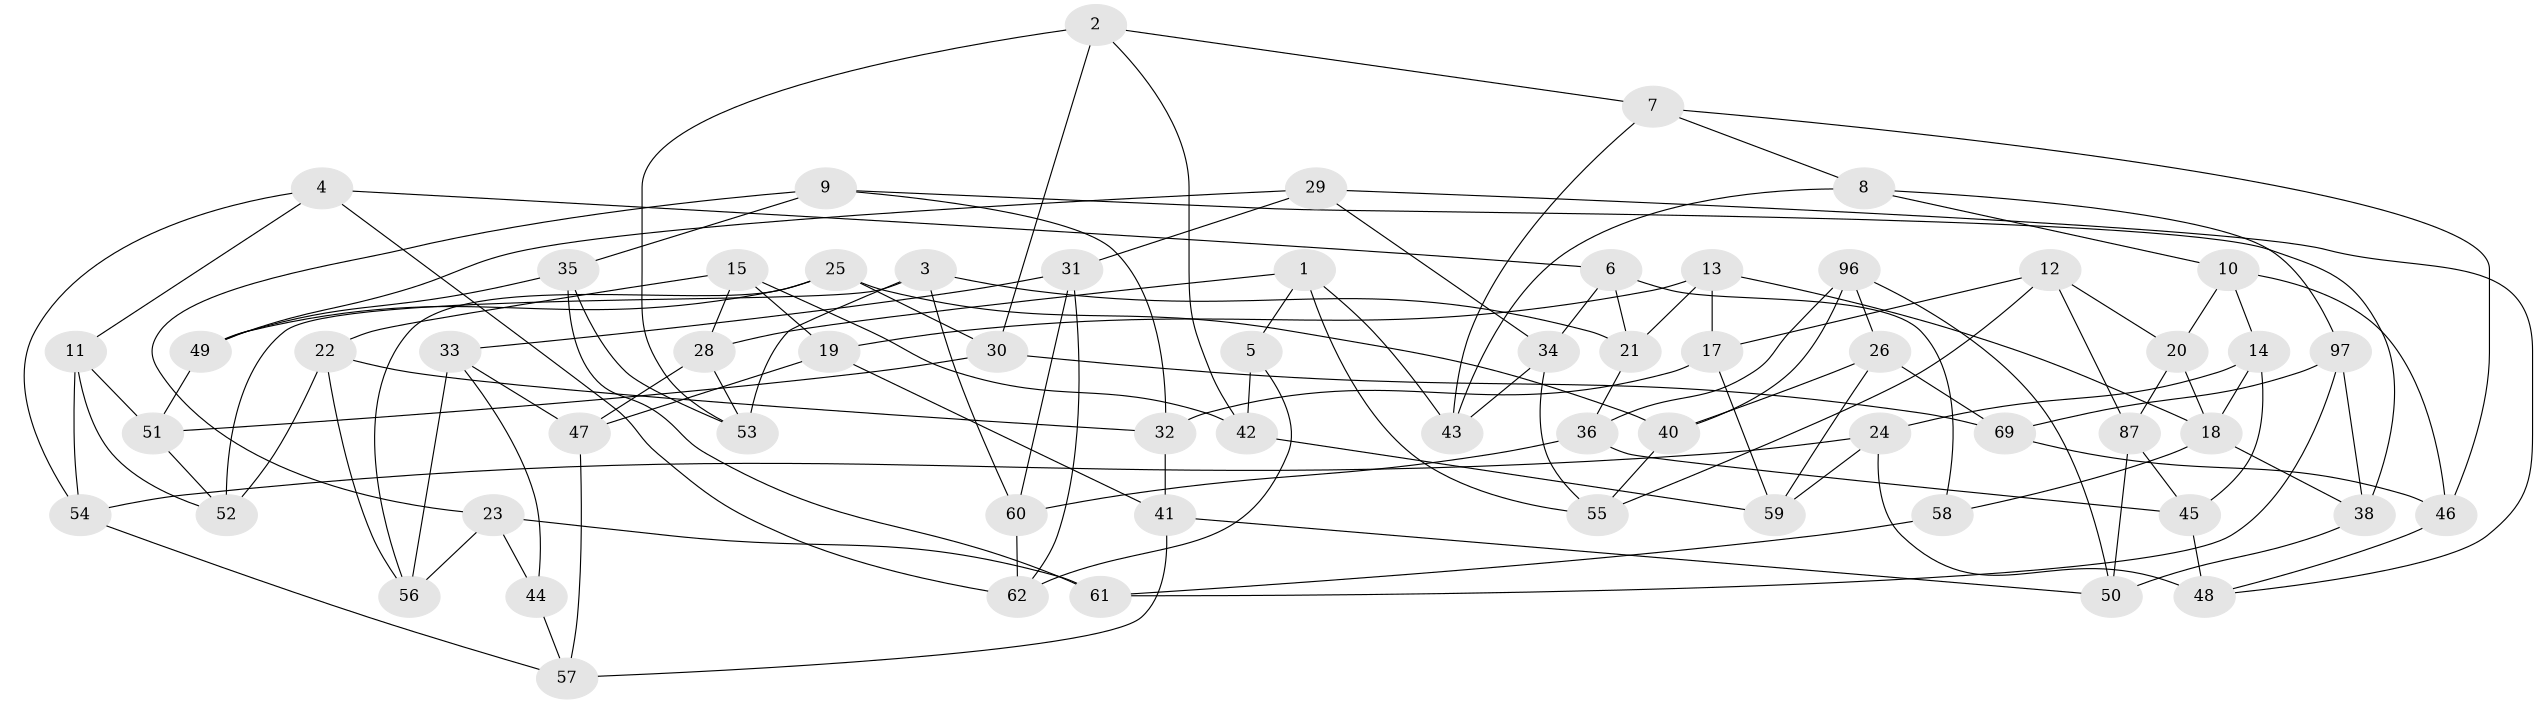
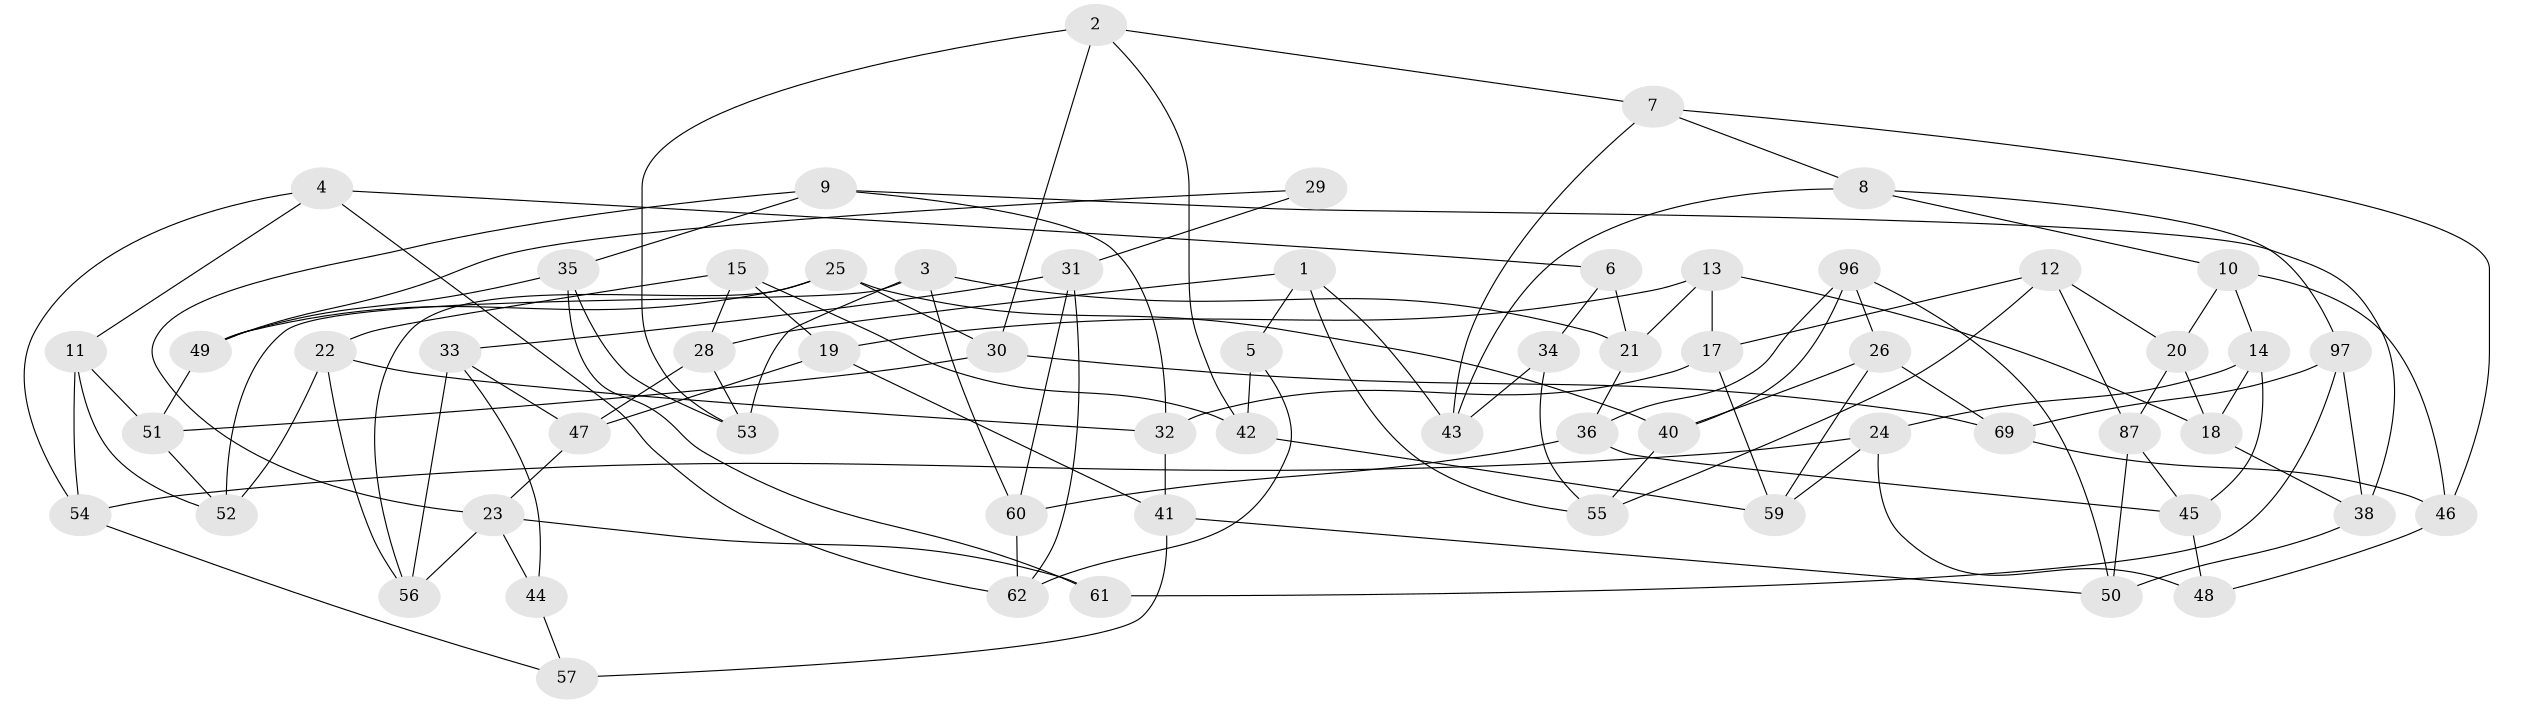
edge "29" -- "48": removed
edge "29" -- "34": removed
node "58": removed
edge "47" -- "57": now "47" -- "23"
